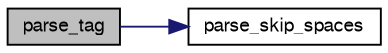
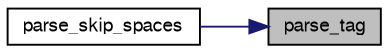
edge "parse_tag" -> "parse_skip_spaces": reversed
